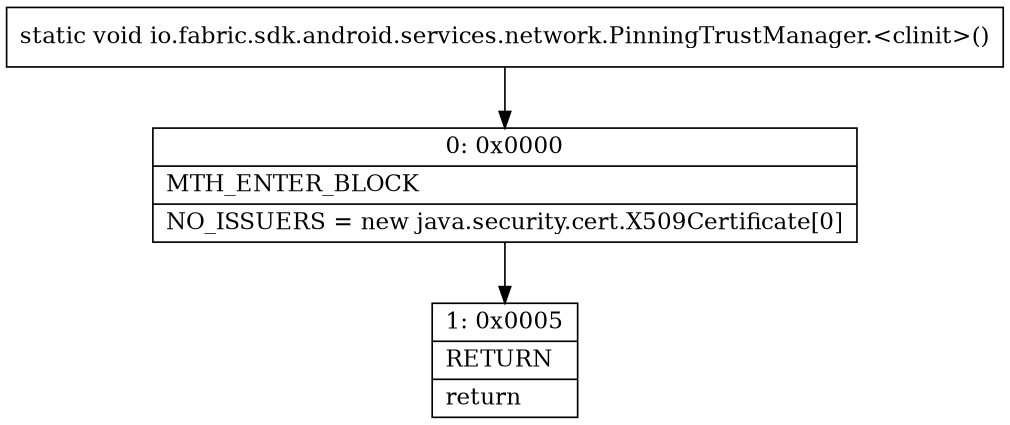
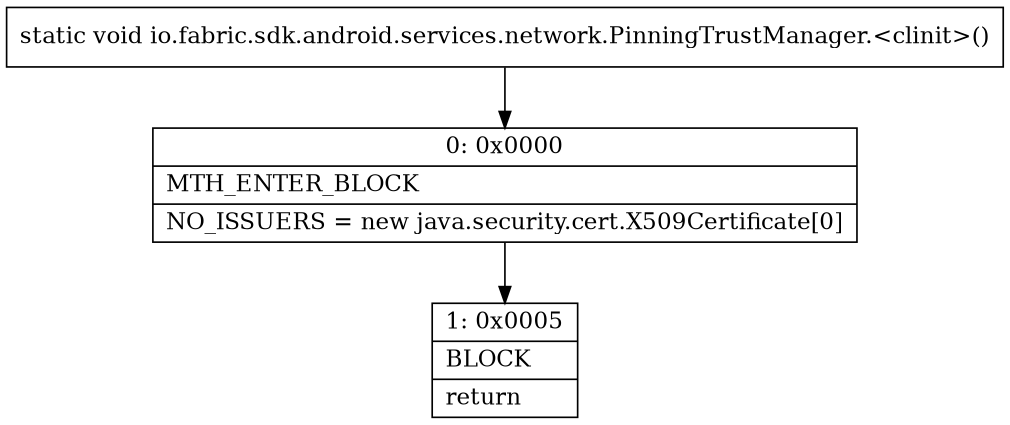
node "1: 0x0005": text "RETURN" -> "BLOCK"
